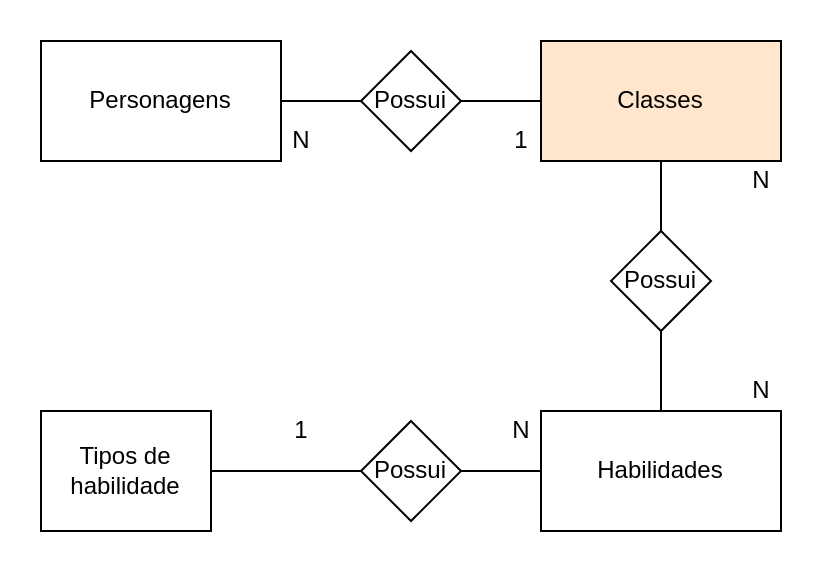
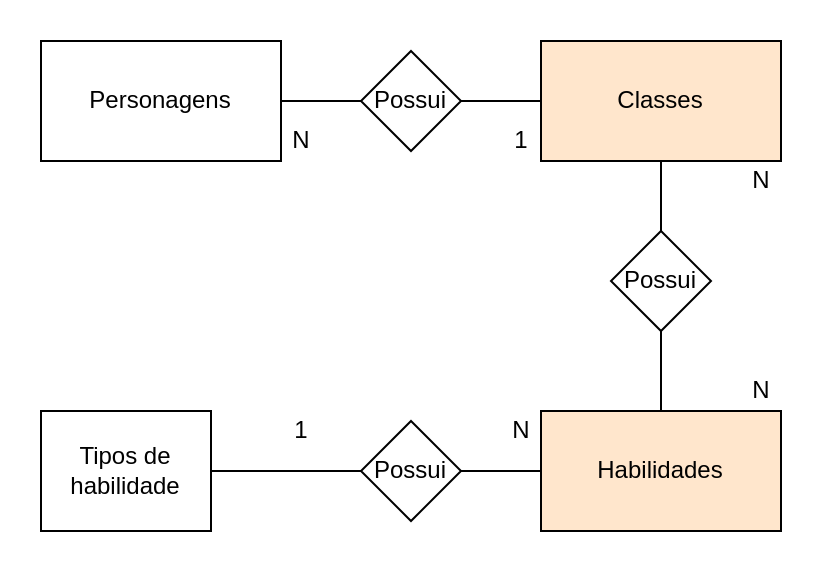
node "Habilidades": fillcolor #ffffff -> #ffe6cc
